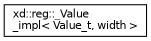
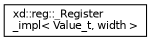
node "xd::reg::_Value _impl< Value_t, width >": label "xd::reg::_Value _impl< Value_t, width >" -> "xd::reg::_Register _impl< Value_t, width >"
